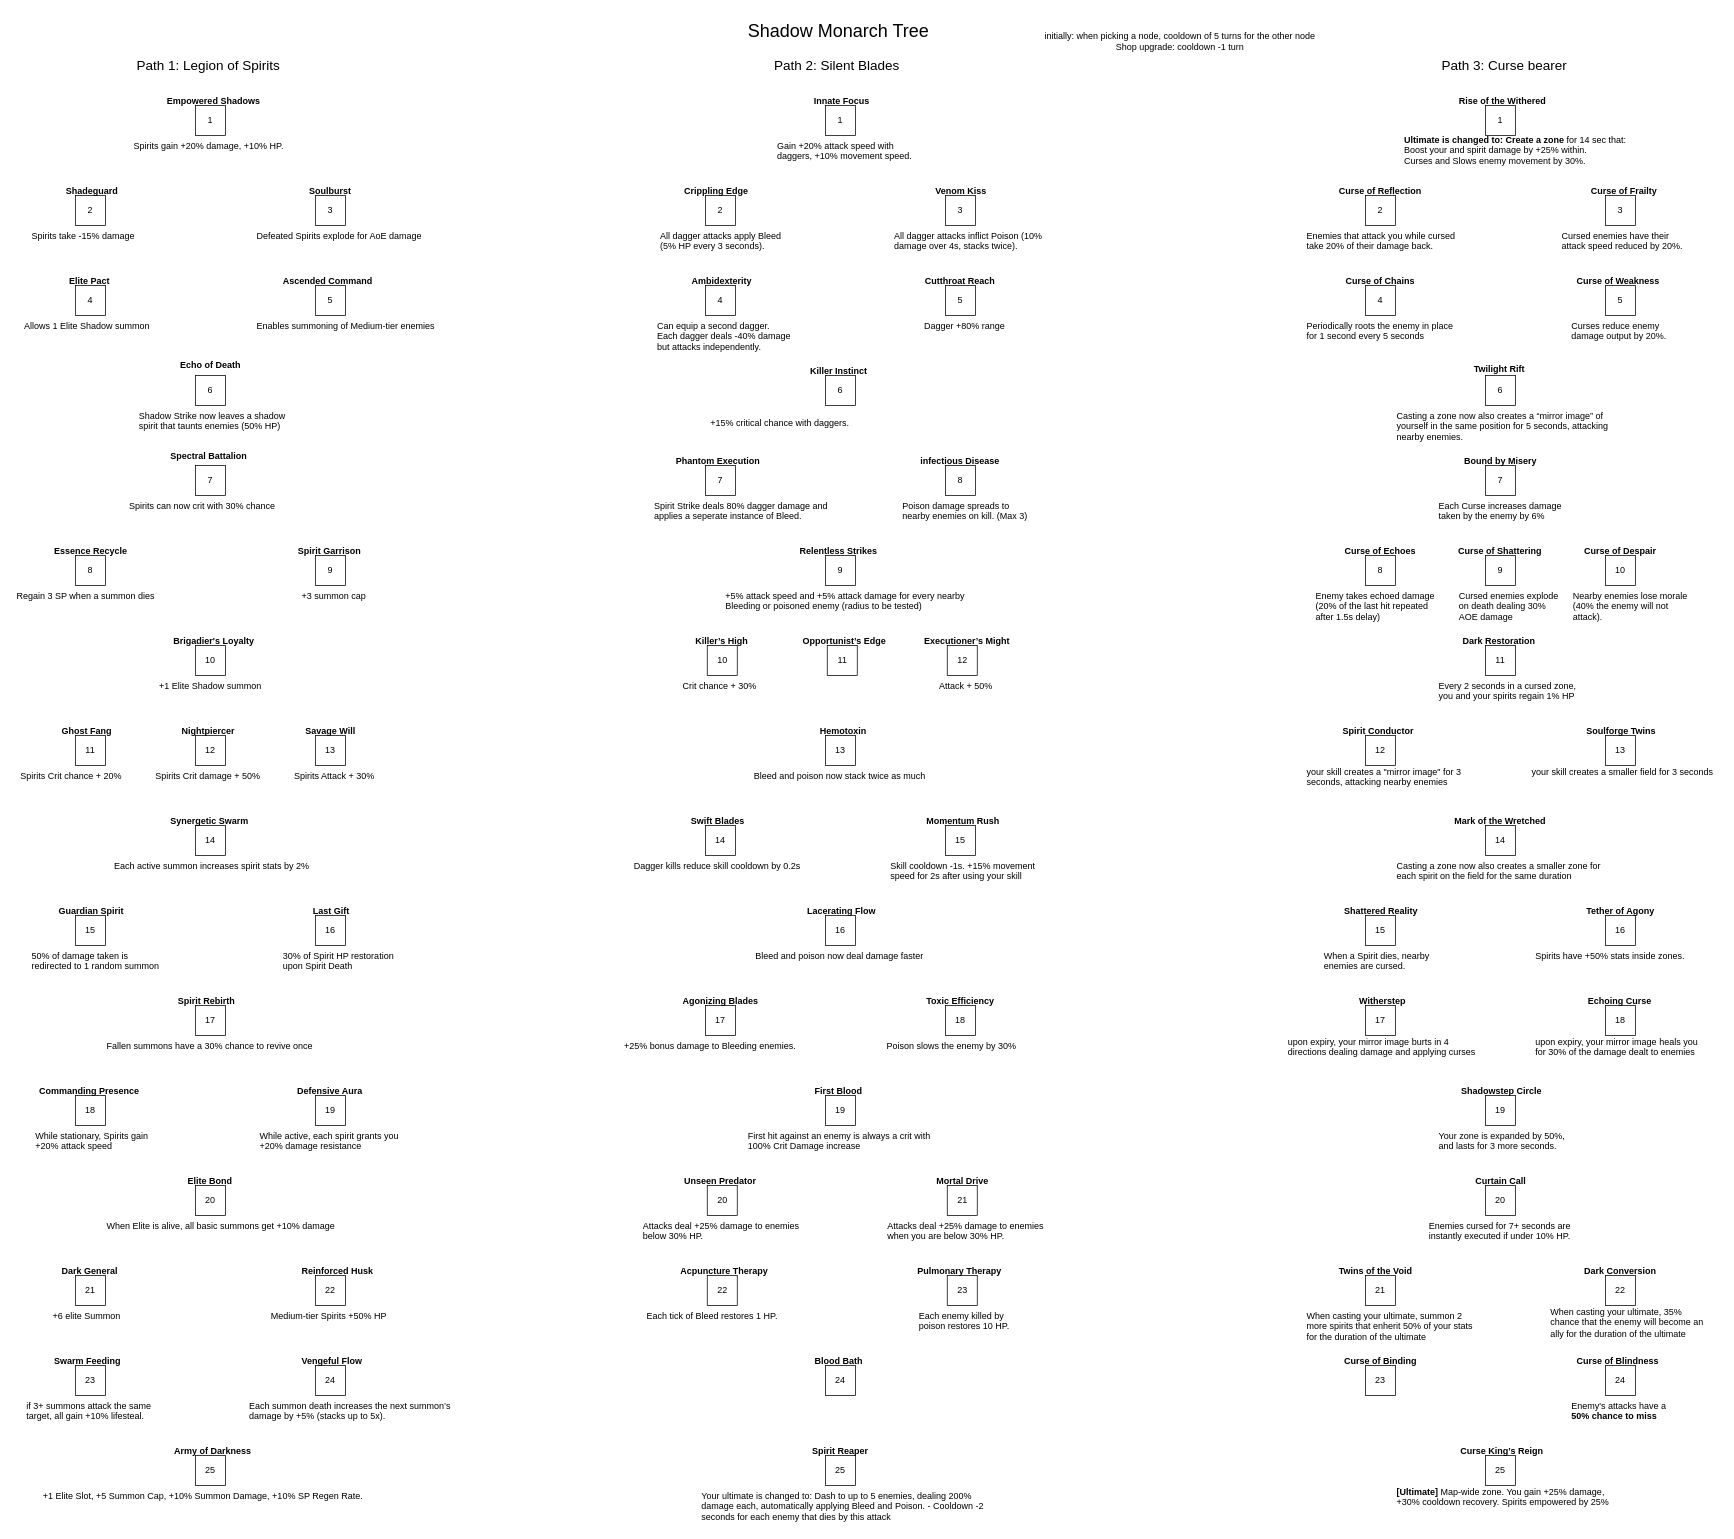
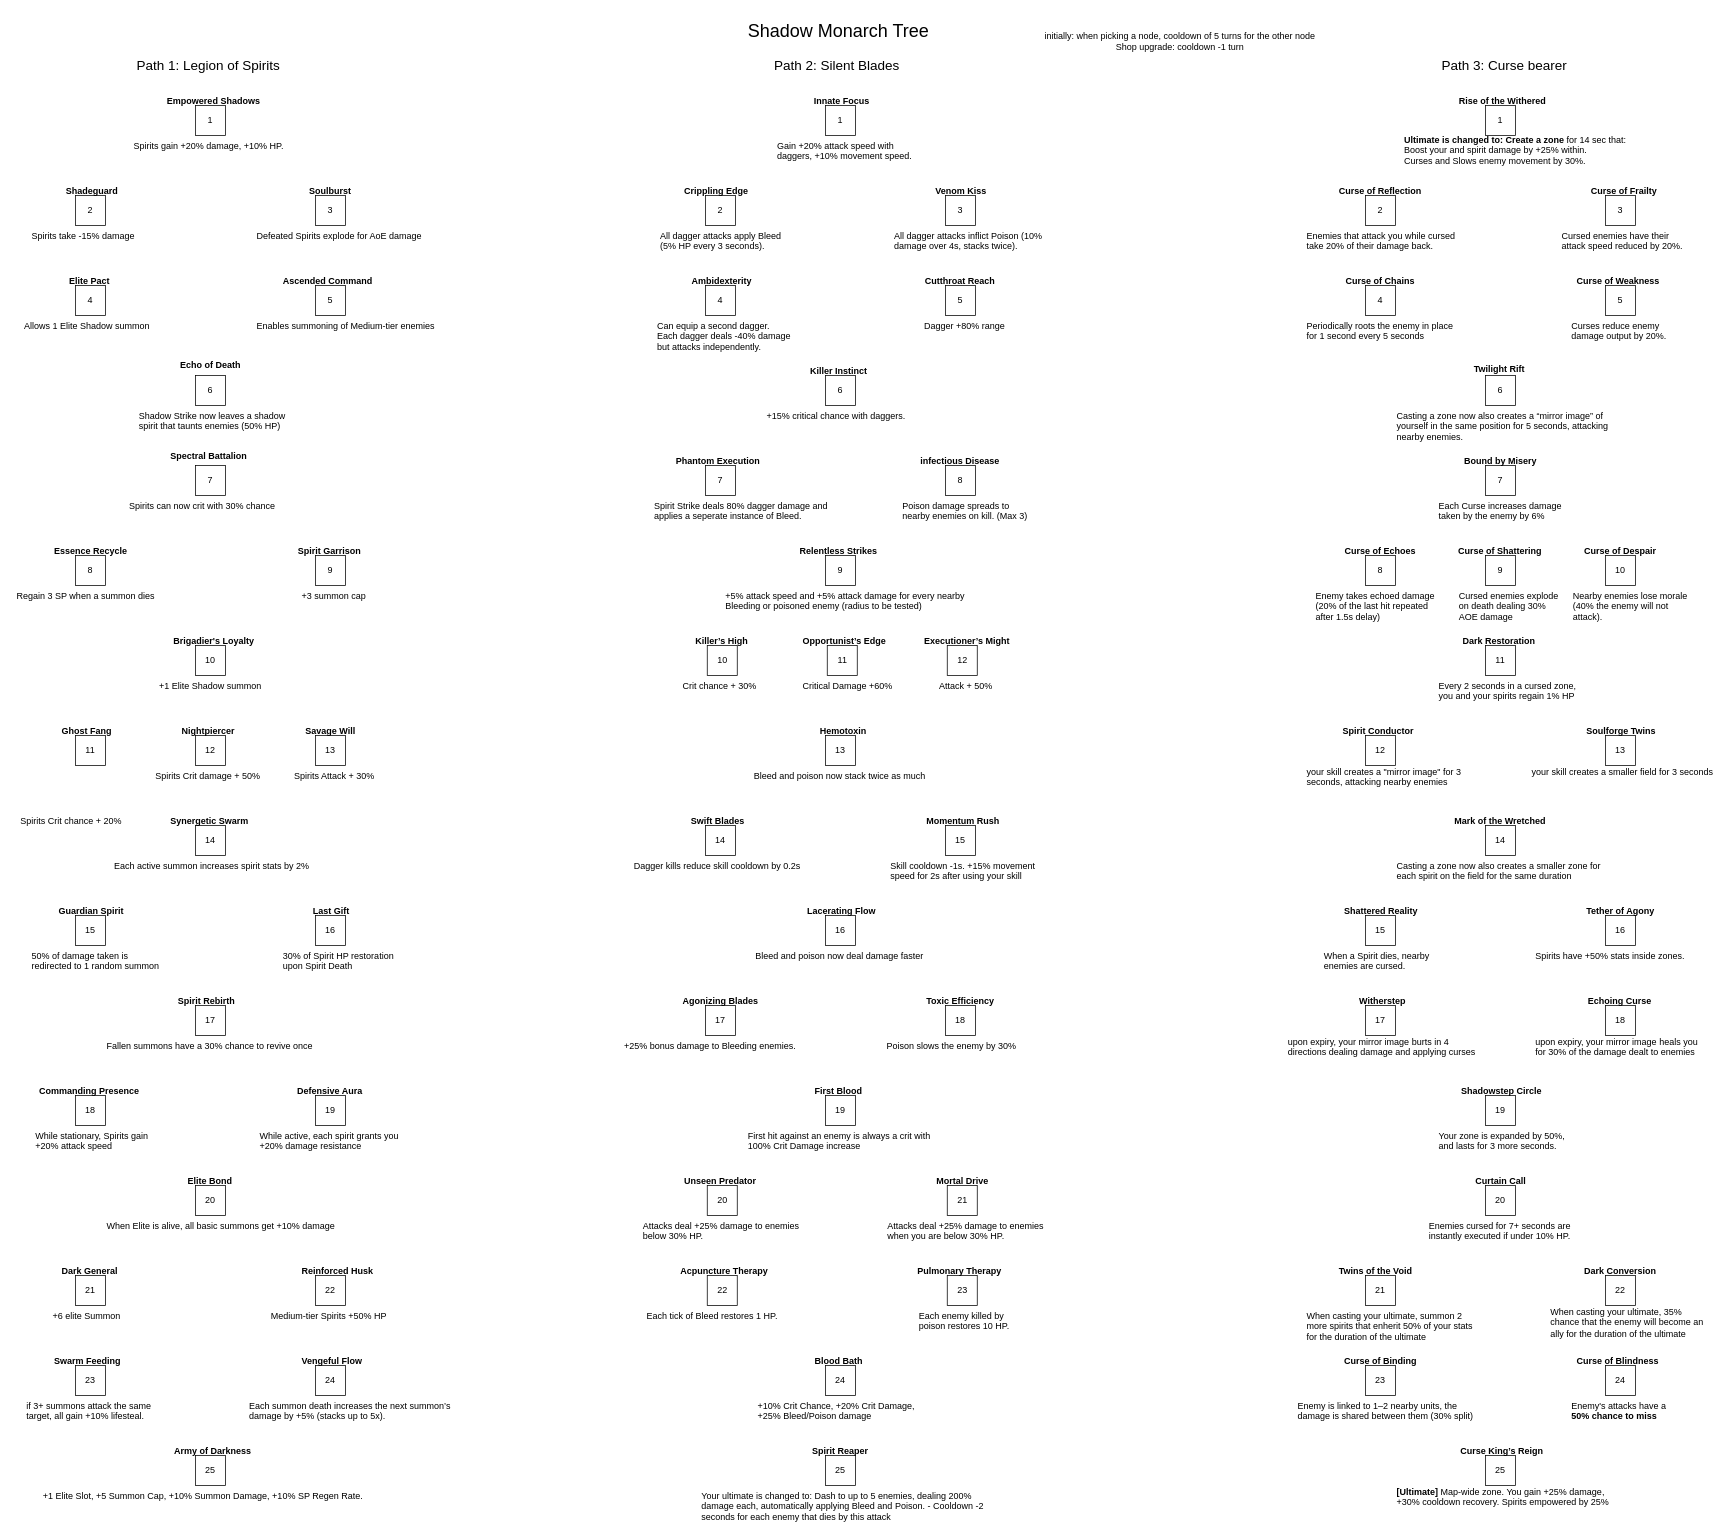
node "+15% critical chance with daggers.": moved (792, 428) -> (848, 420)
node "Critical Damage +60%": added
node "Spirits Crit chance + 20%": moved (83, 780) -> (83, 825)
node "+10% Crit Chance, +20% Crit Damage, +25% Bleed/Poison damage": added
node "Enemy is linked to 1–2 nearby units, the damage is shared between them (30% split)": added
